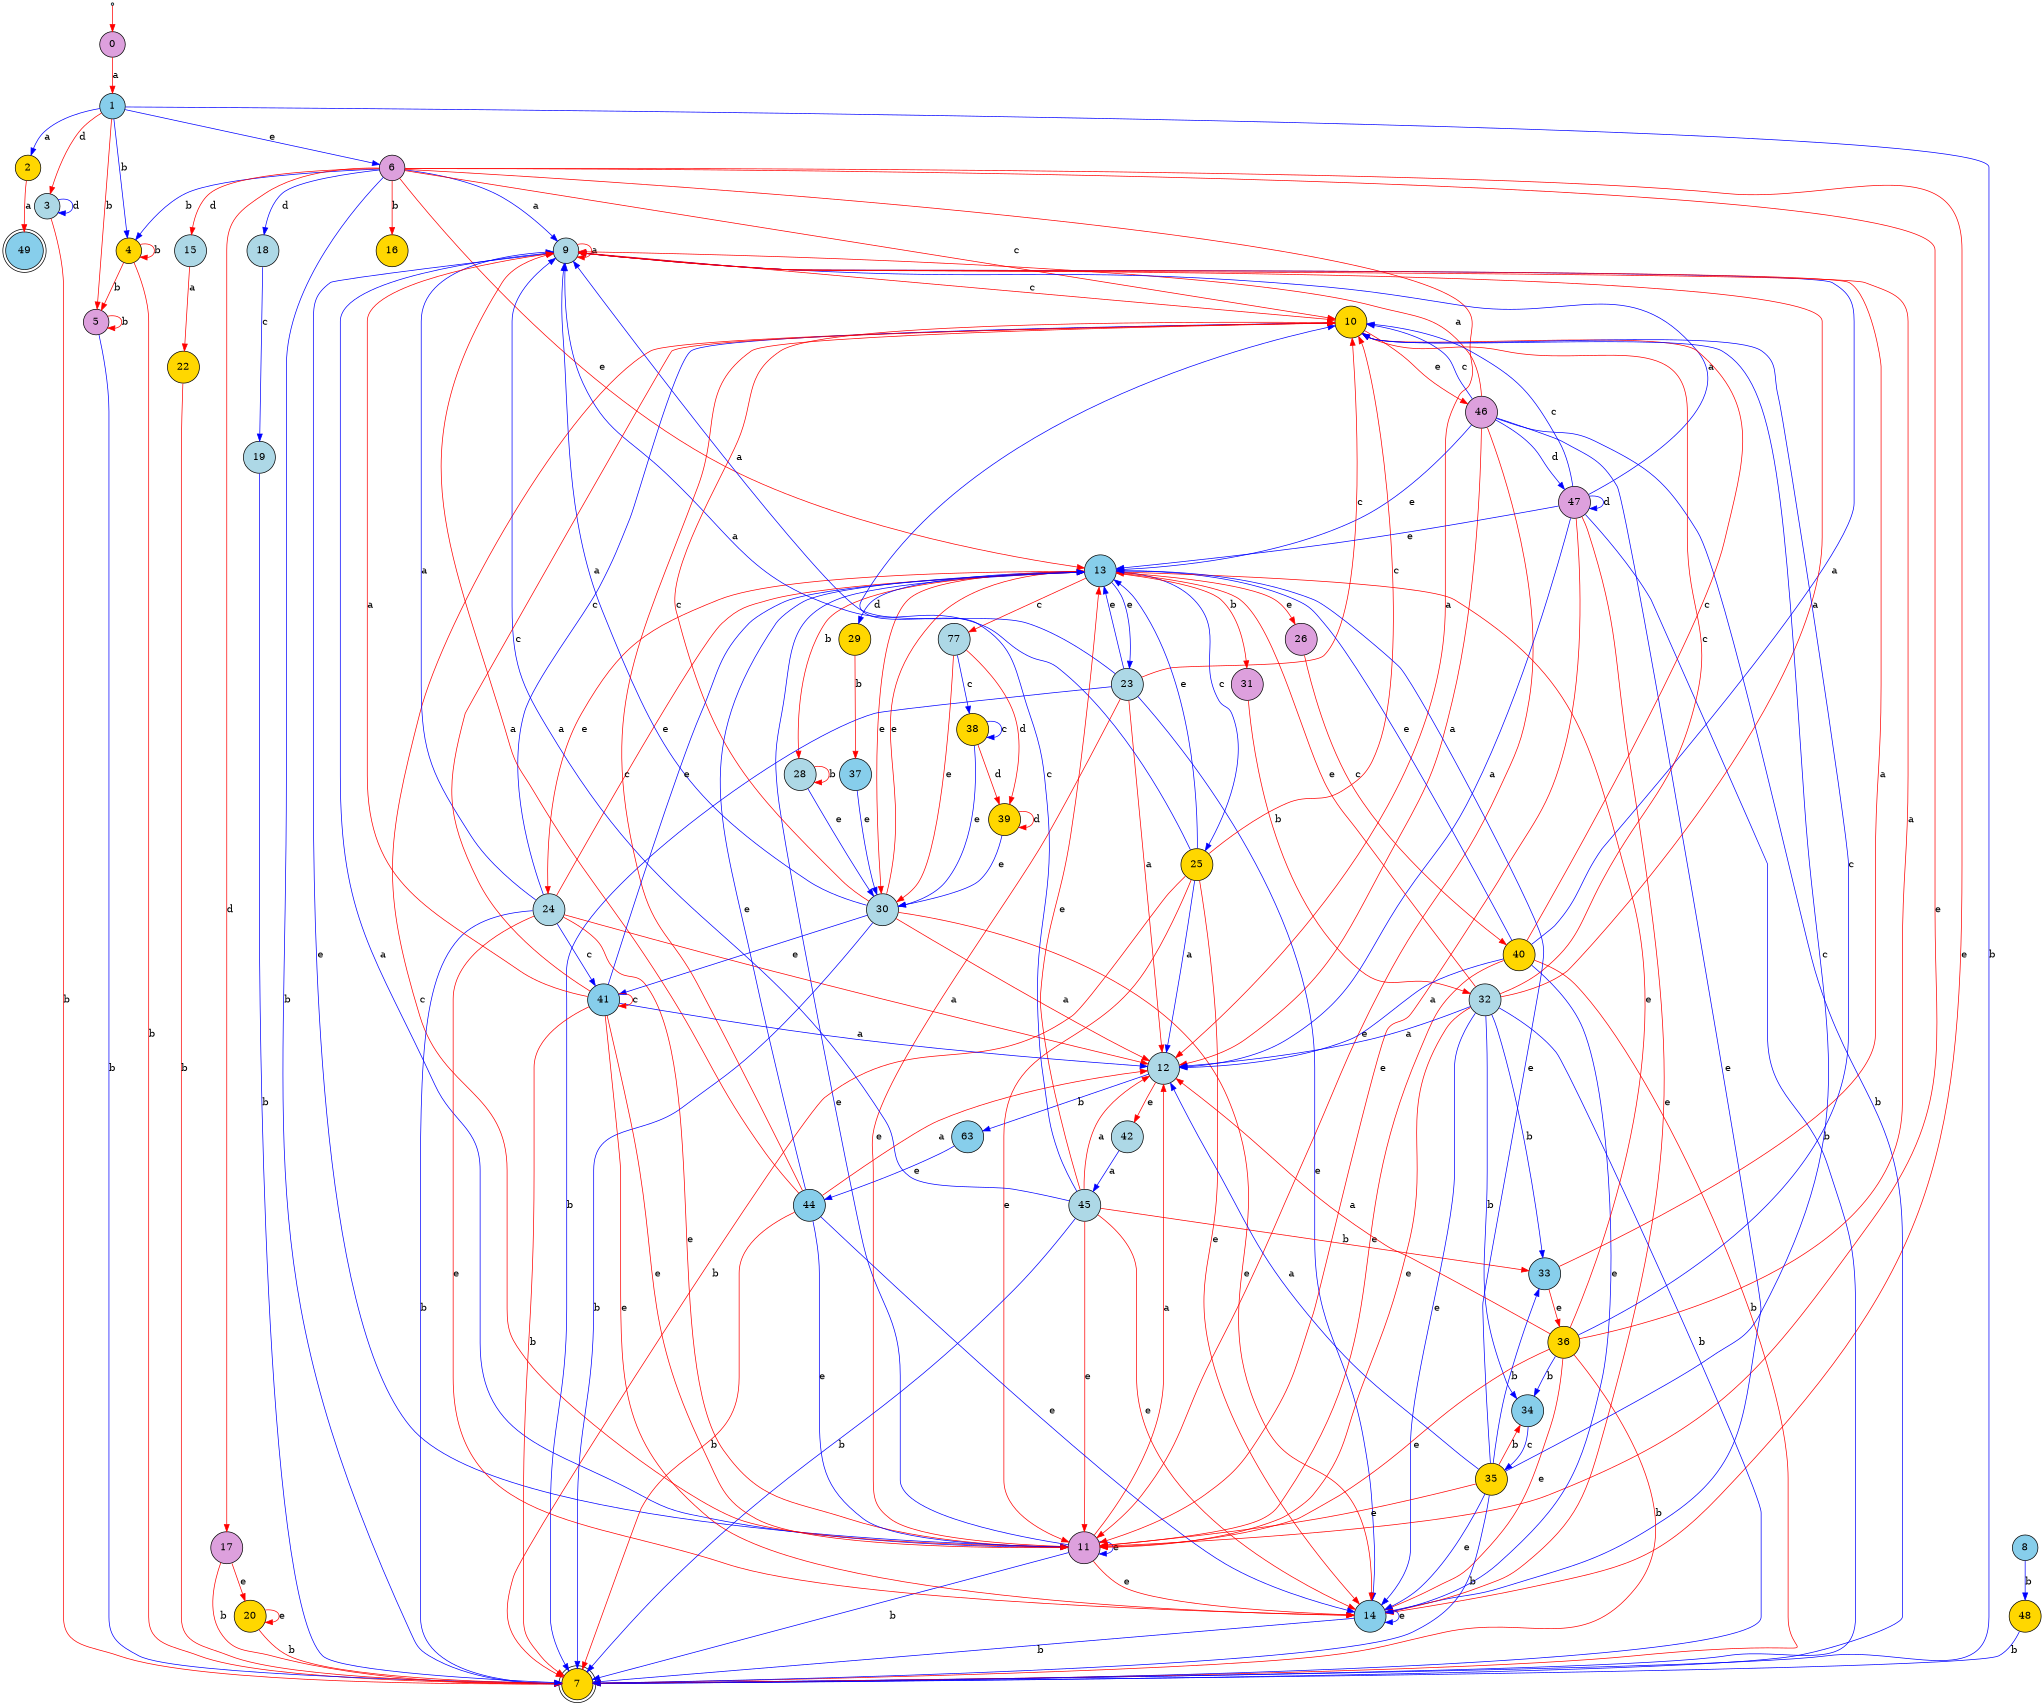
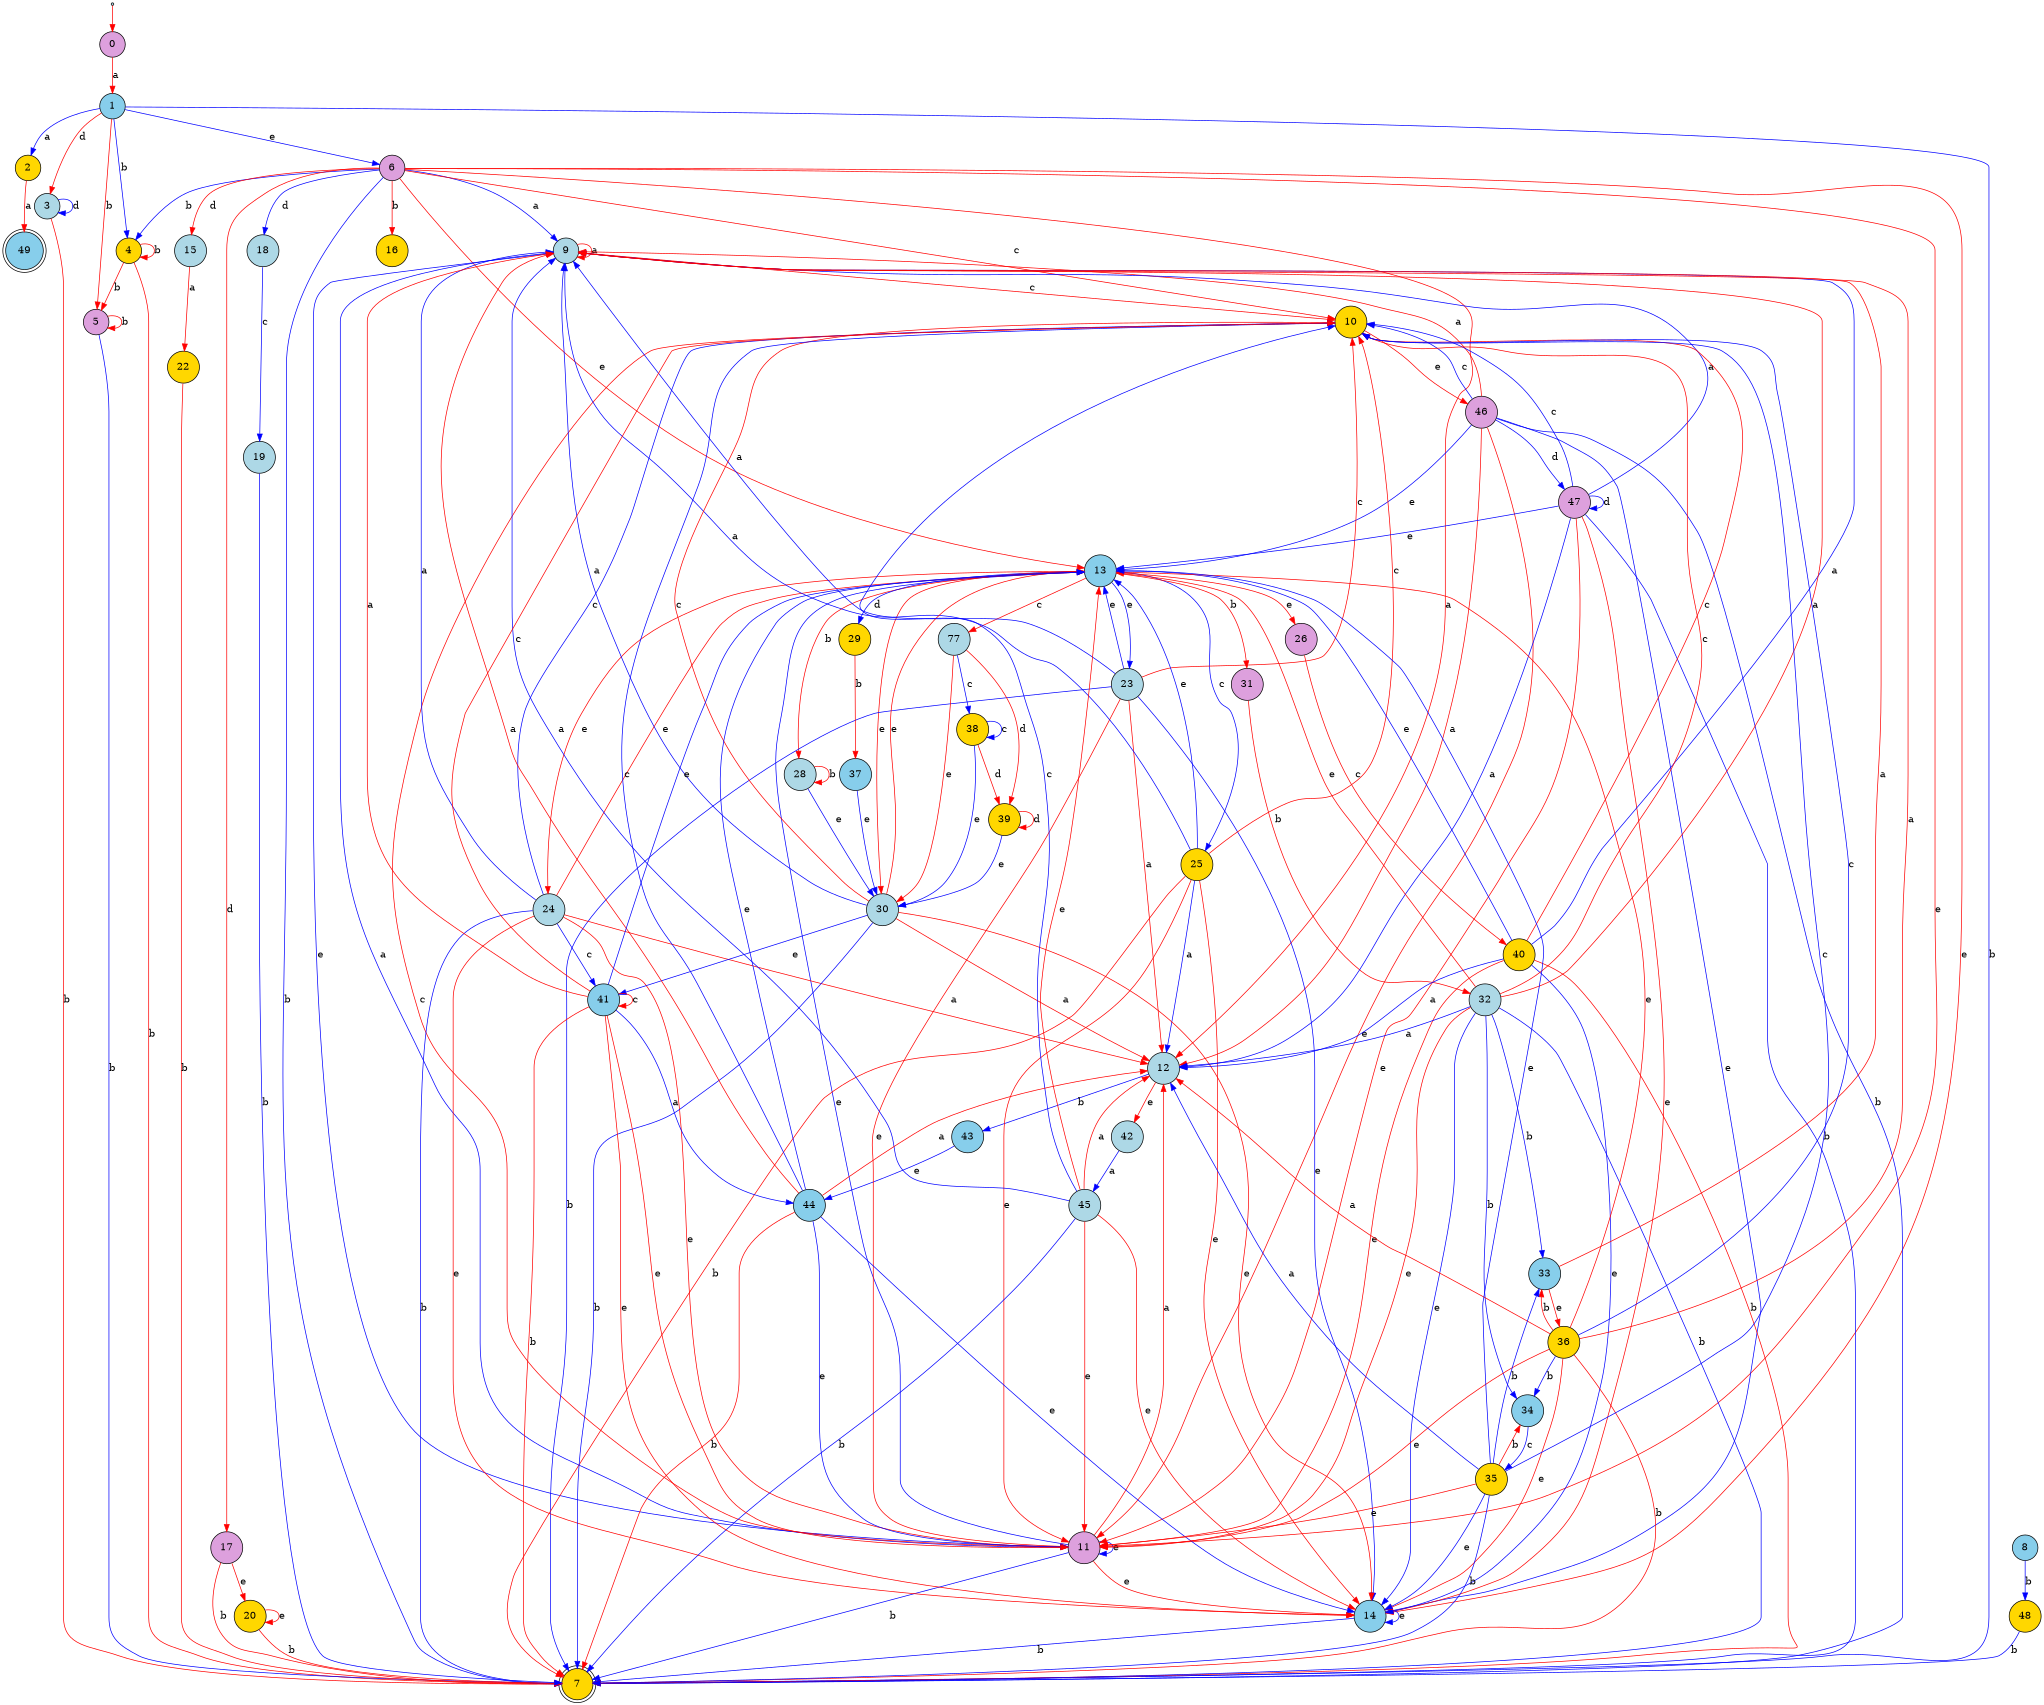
edge "44" -> "10": color red -> blue
edge "41" -> "12": now "41" -> "44"
node "63": label "63" -> "43"
edge "45" -> "33": now "36" -> "33"
